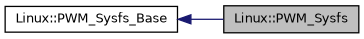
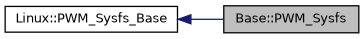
node "Linux::PWM_Sysfs": label "Linux::PWM_Sysfs" -> "Base::PWM_Sysfs"
